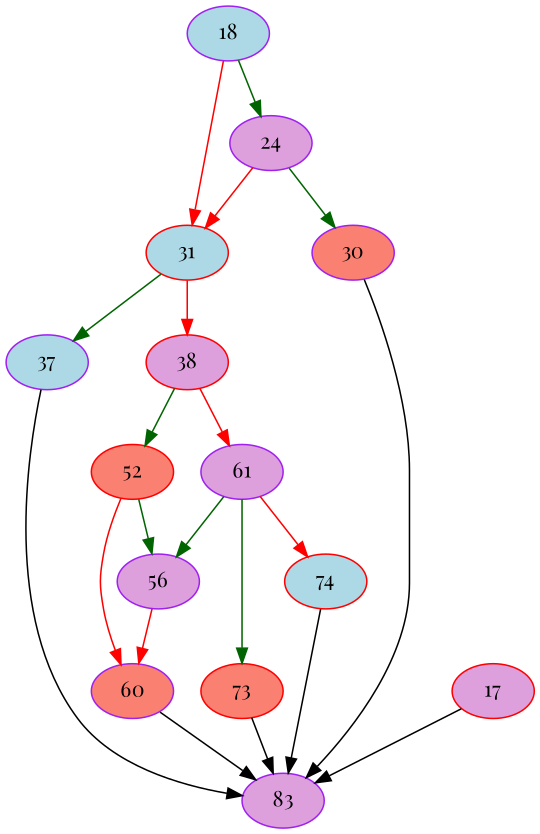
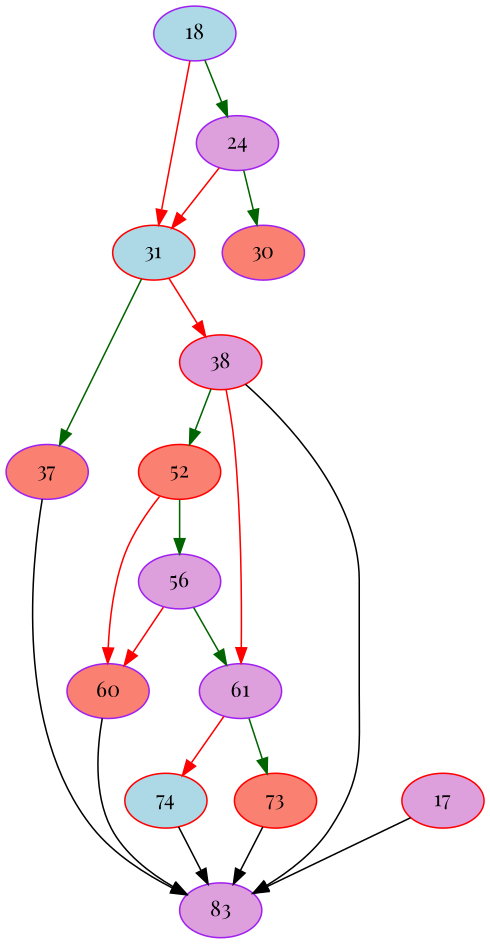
node "37": fillcolor lightblue -> salmon
edge "61" -> "56": reversed
edge "30" -> "83": now "38" -> "83"
